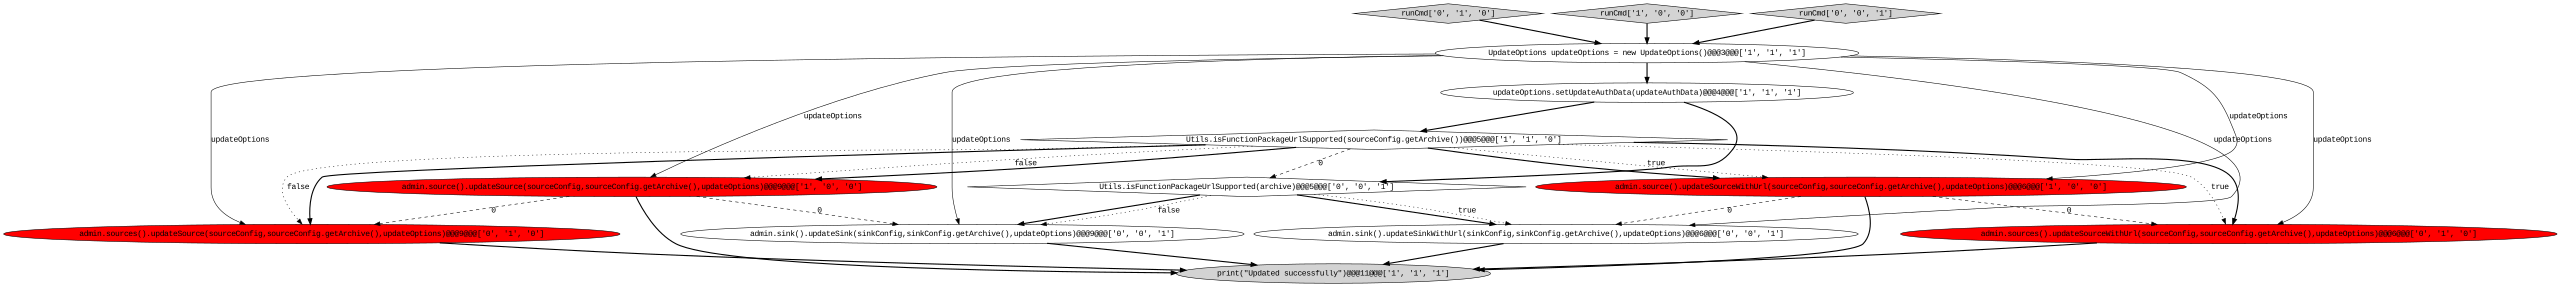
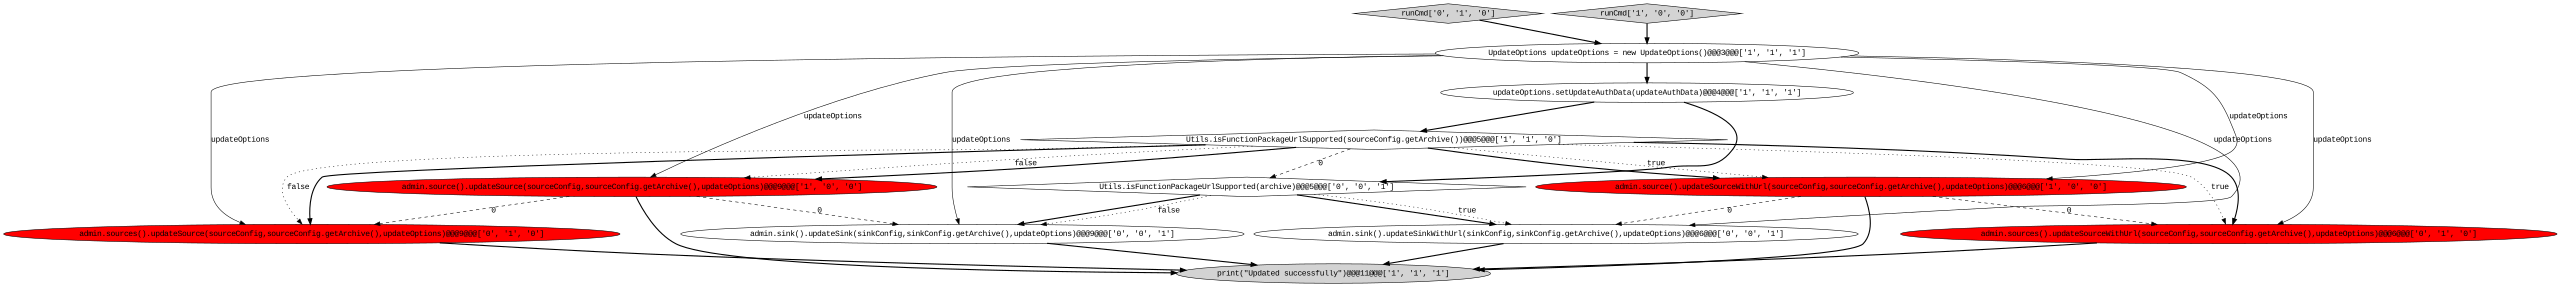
node "runCmd['0', '0', '1']": removed
